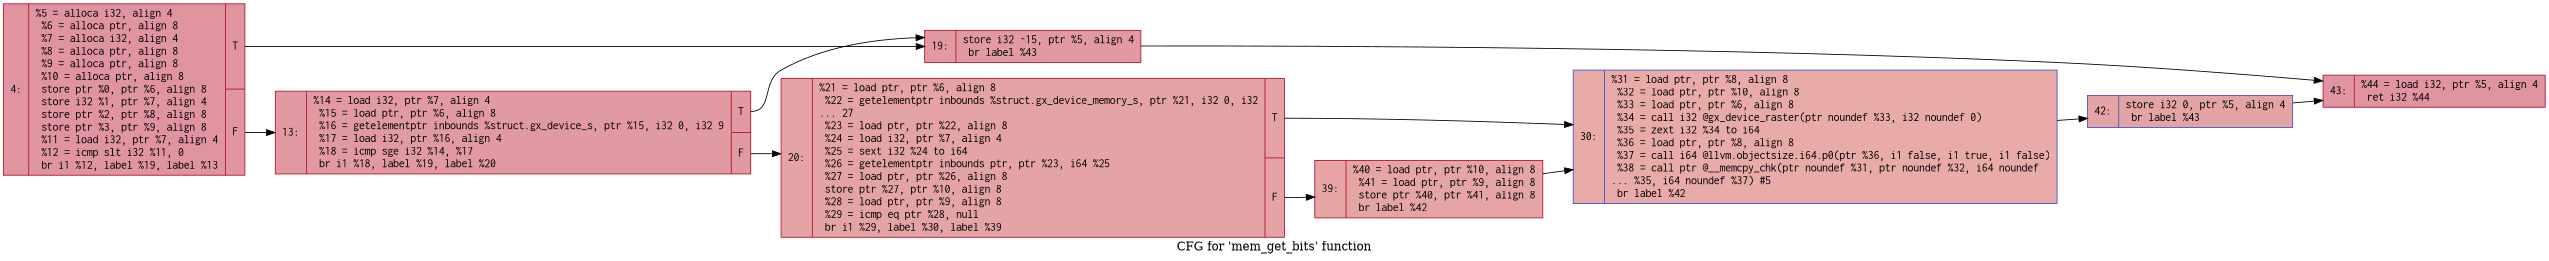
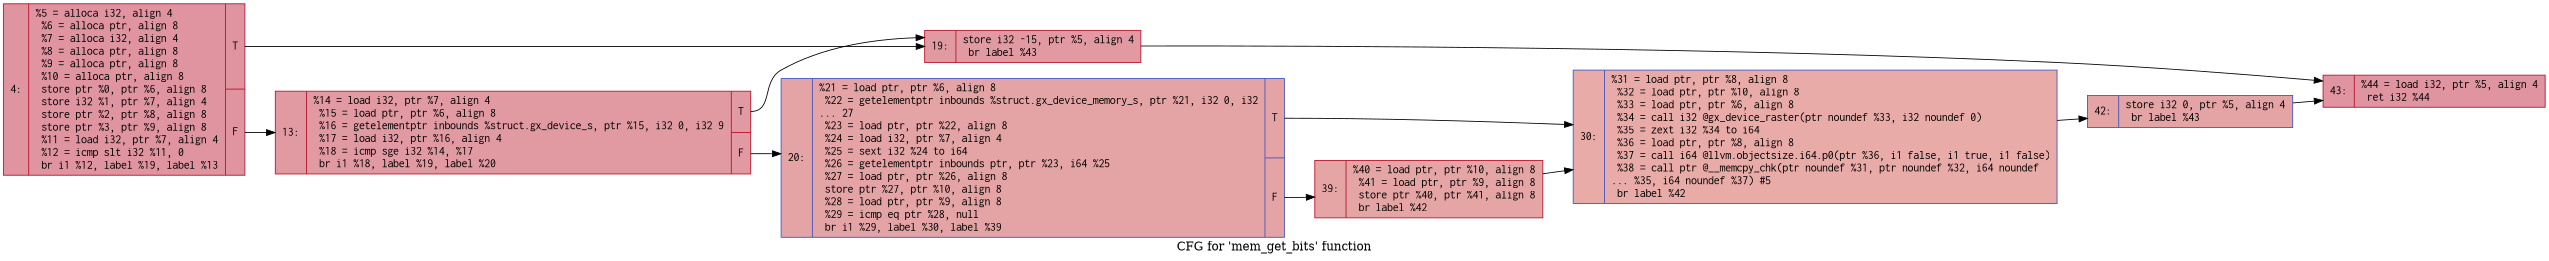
node "20:": color #b70d28ff -> #3d50c3ff
